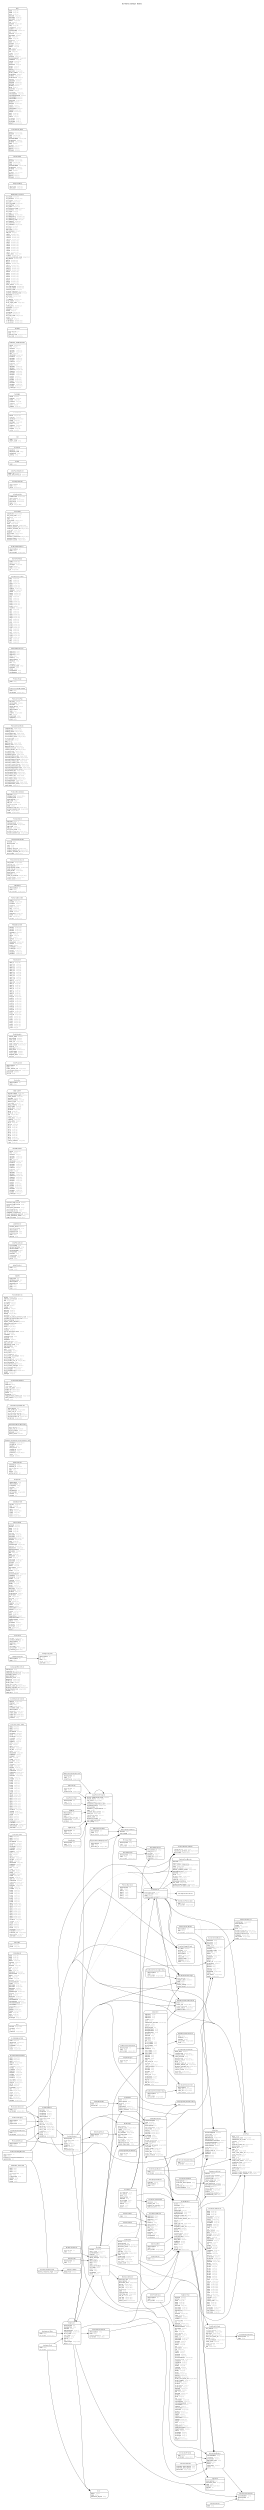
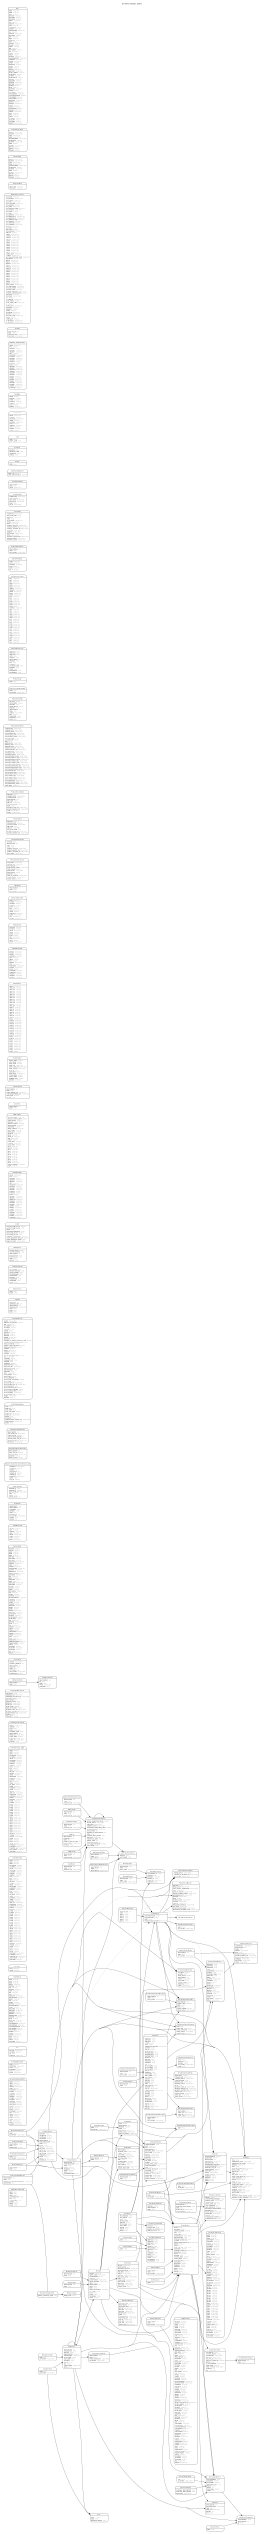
node "PURCHASE": added
